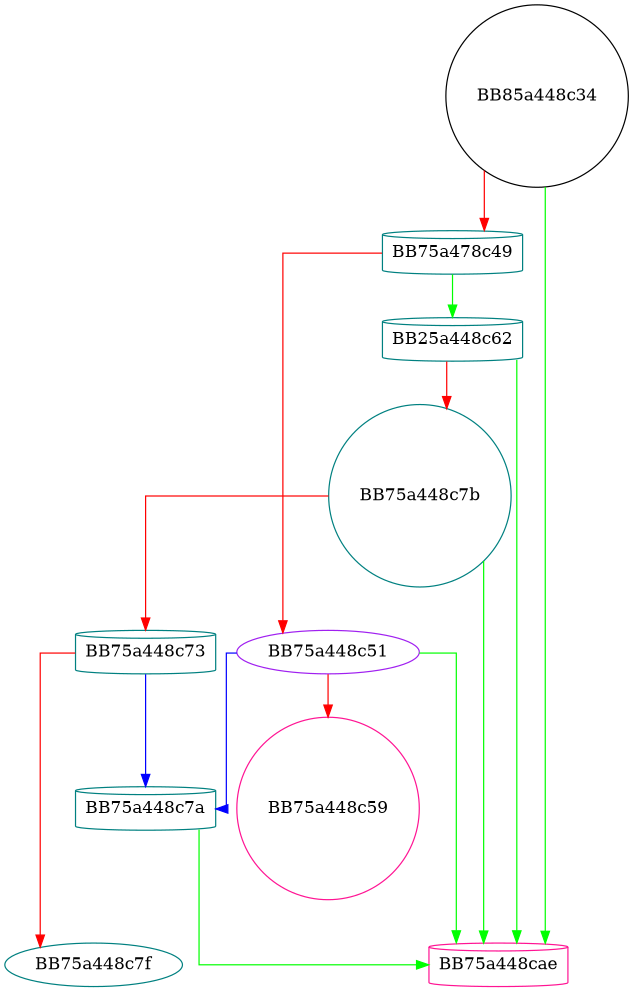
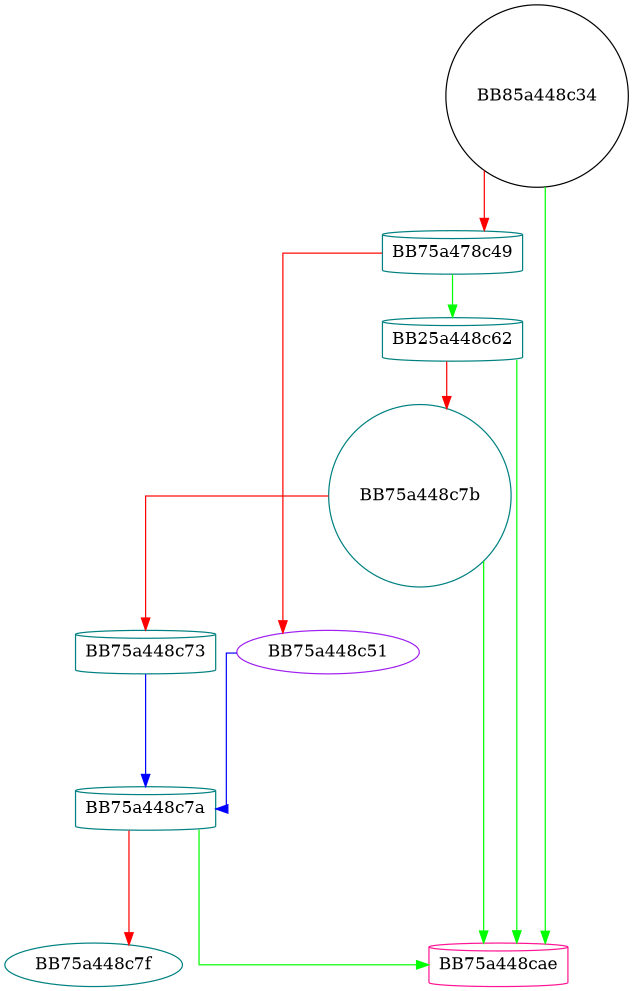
edge "BB75a448c51" -> "BB75a448cae": removed
edge "BB75a448c73" -> "BB75a448c7f": now "BB75a448c7a" -> "BB75a448c7f"
node "BB75a448c59": removed
